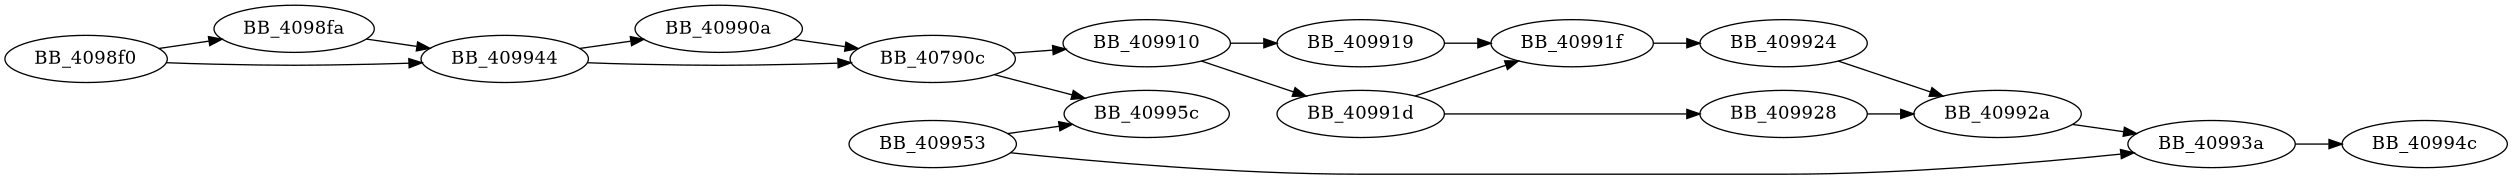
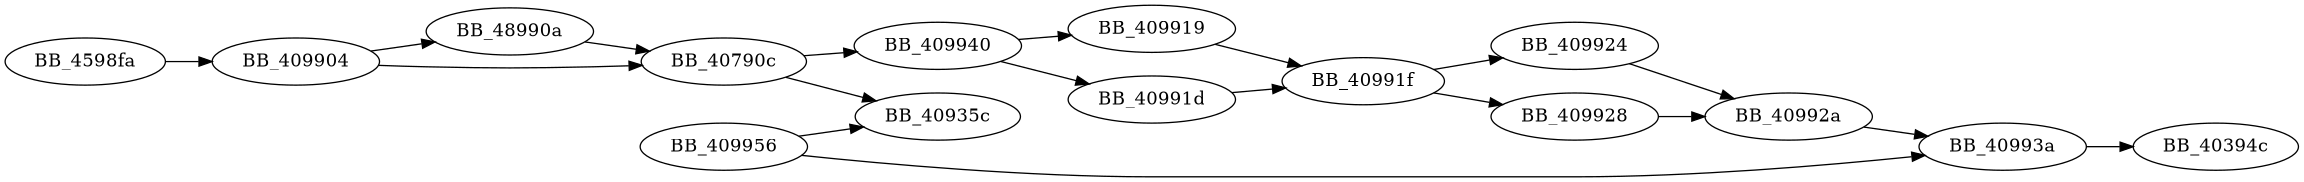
node "BB_4098fa": label "BB_4098fa" -> "BB_4598fa"
node "BB_40990a": label "BB_40990a" -> "BB_48990a"
node "BB_409910": label "BB_409910" -> "BB_409940"
node "BB_4098f0": removed
node "BB_409944": label "BB_409944" -> "BB_409904"
node "BB_40995c": label "BB_40995c" -> "BB_40935c"
edge "BB_40991d" -> "BB_409928": now "BB_40991f" -> "BB_409928"
node "BB_409953": label "BB_409953" -> "BB_409956"
node "BB_40994c": label "BB_40994c" -> "BB_40394c"
